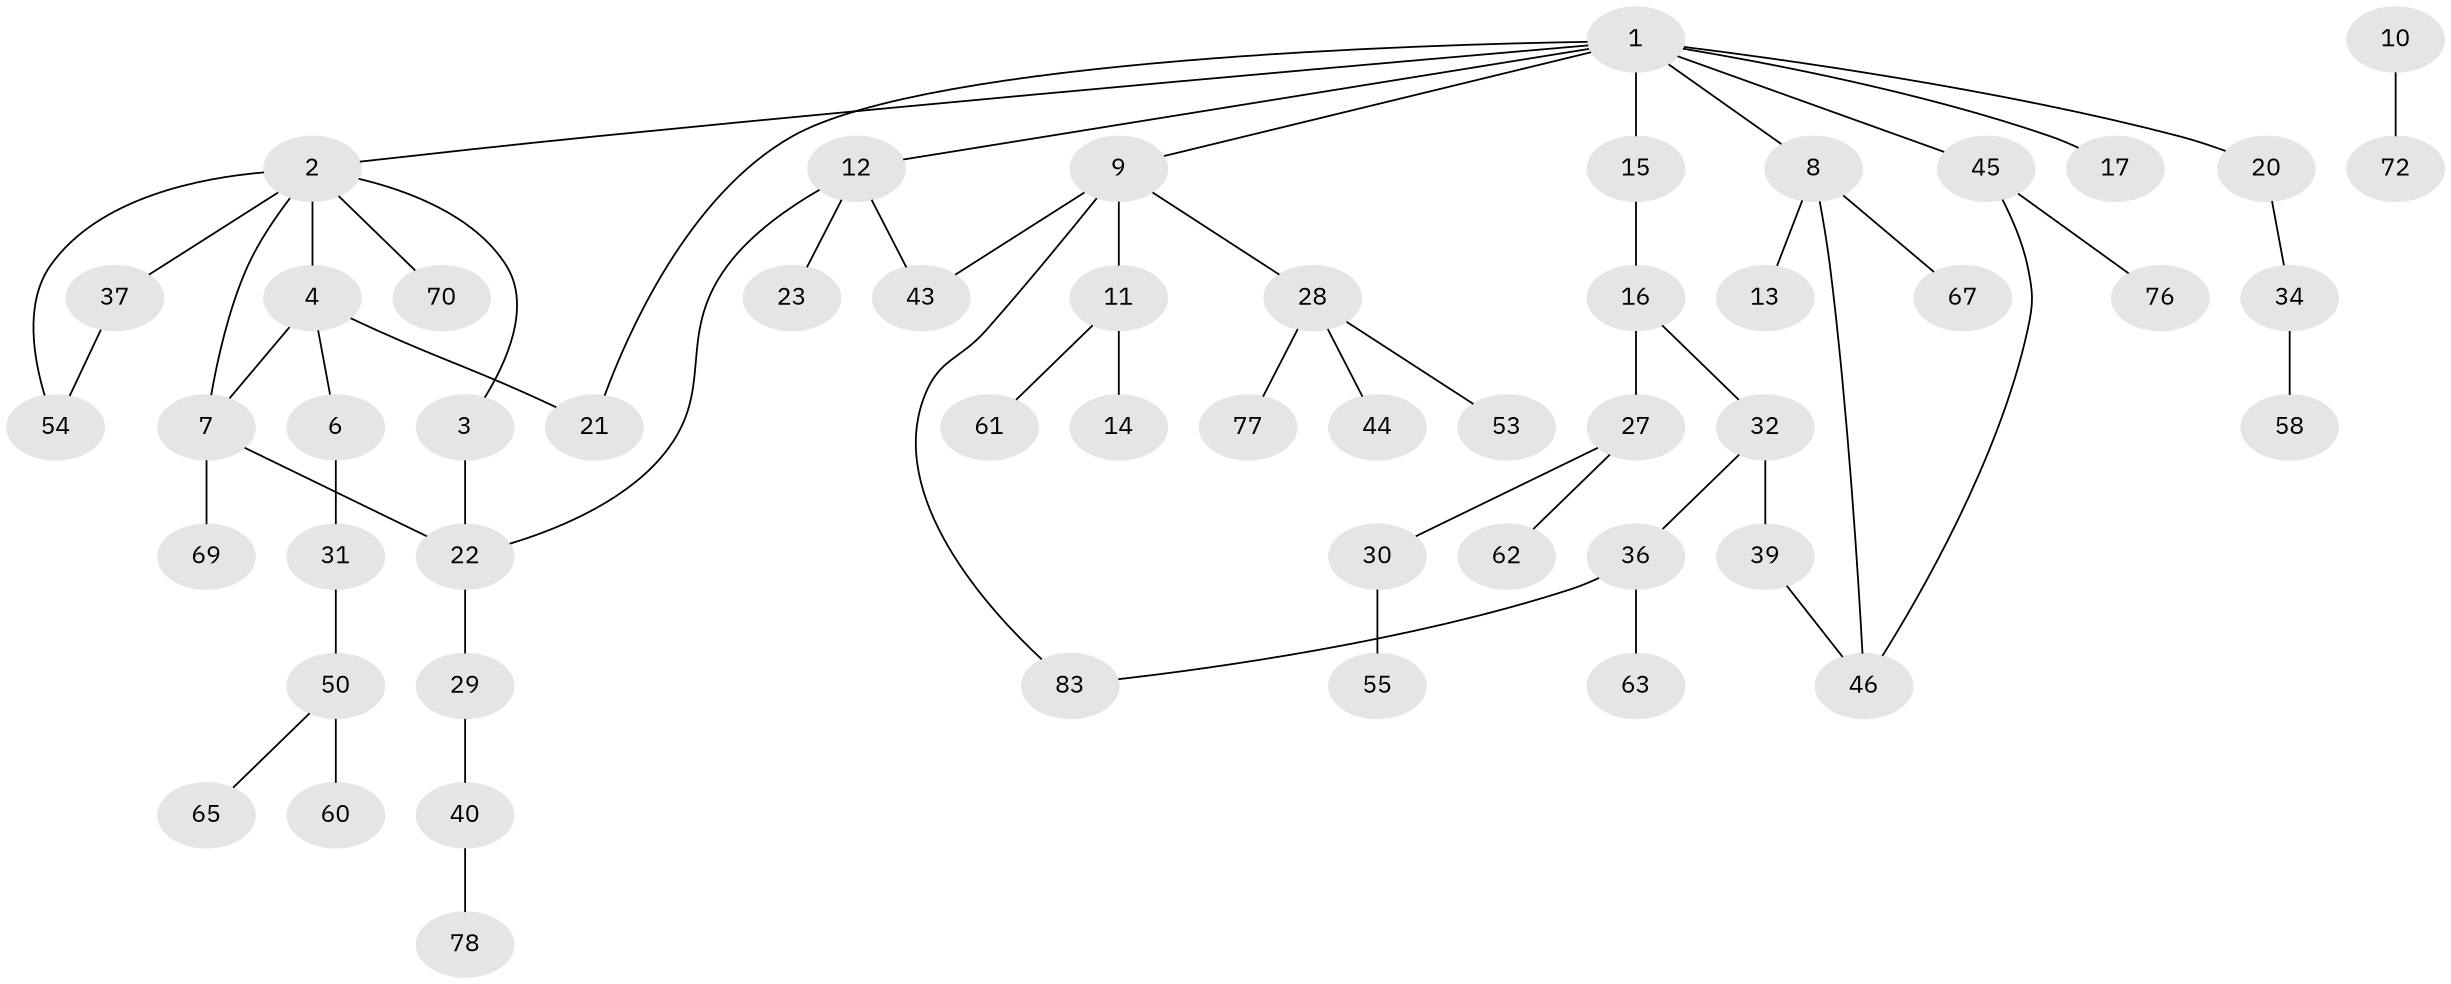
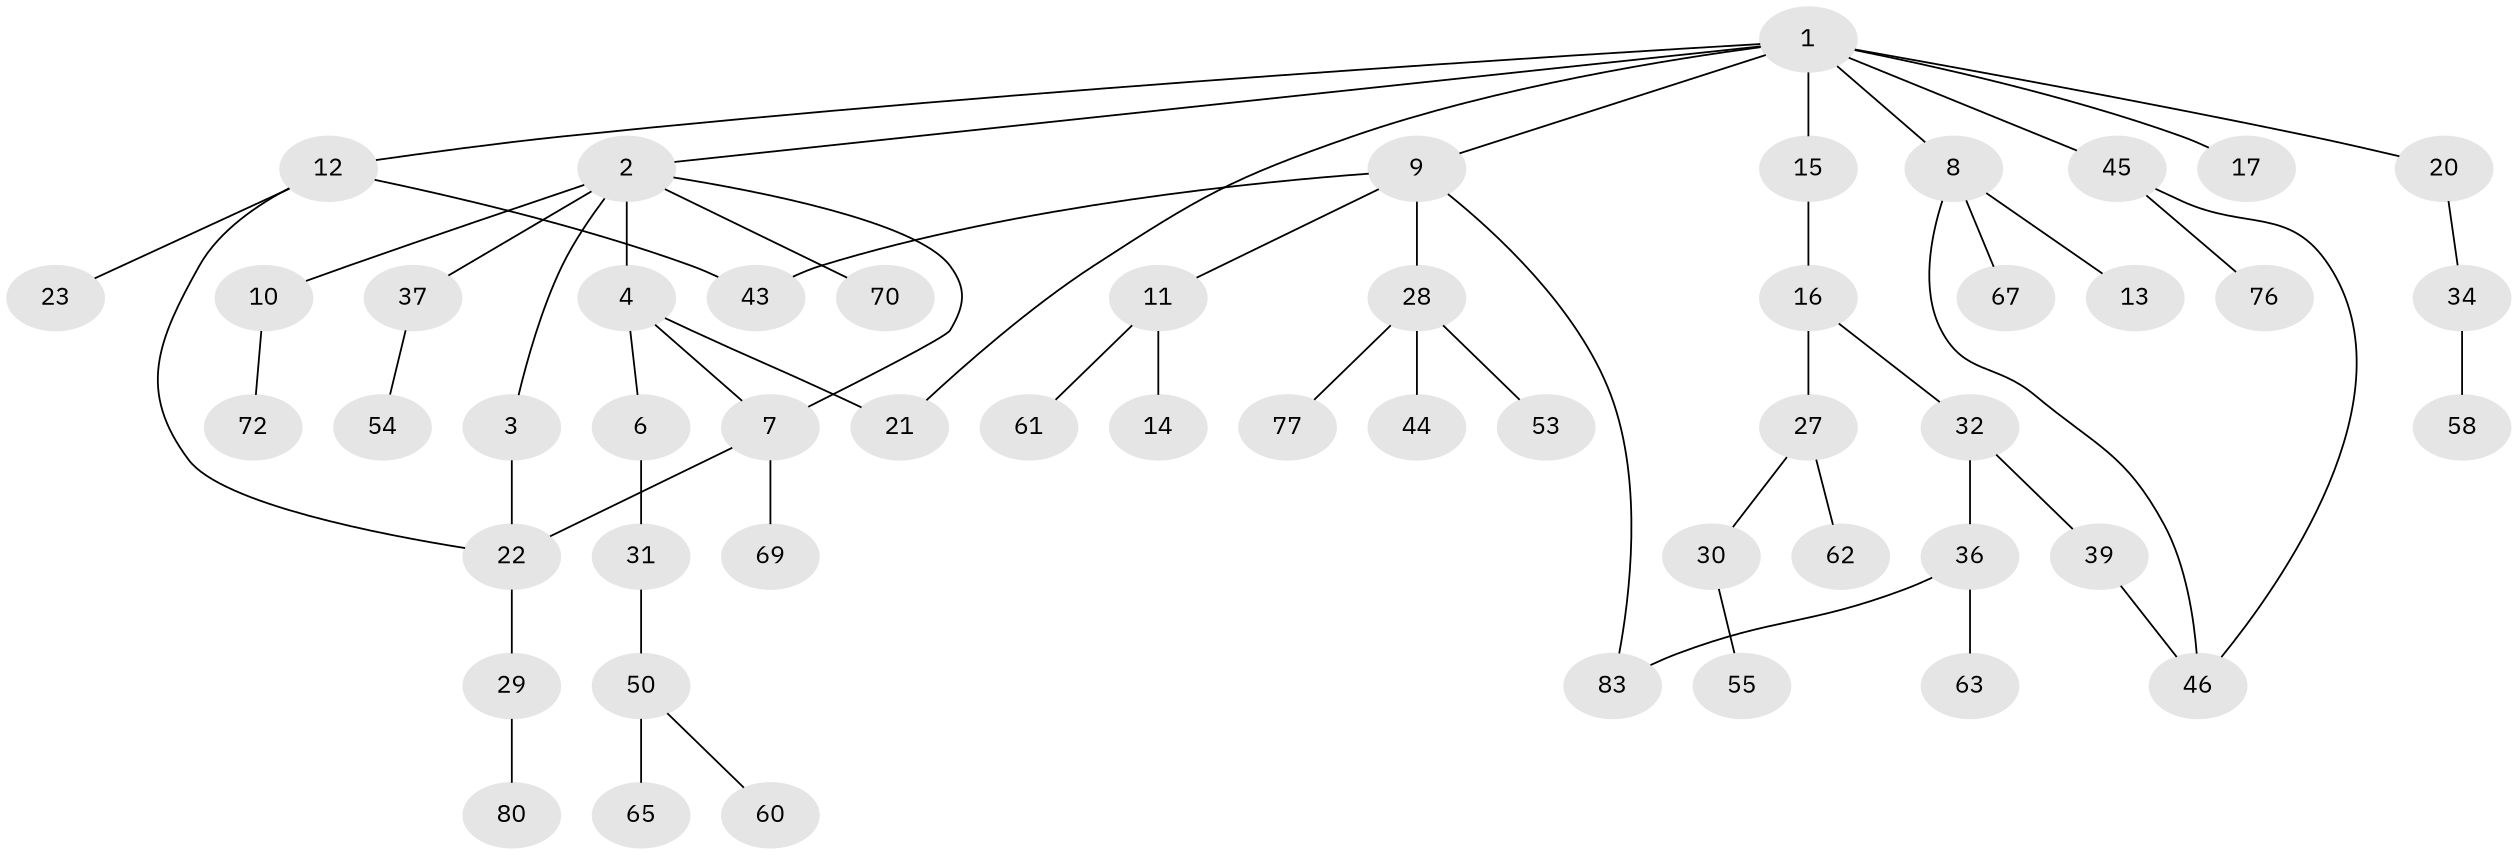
edge "2" -- "54": now "2" -- "10"
node "40": label "40" -> "80"
node "78": removed
